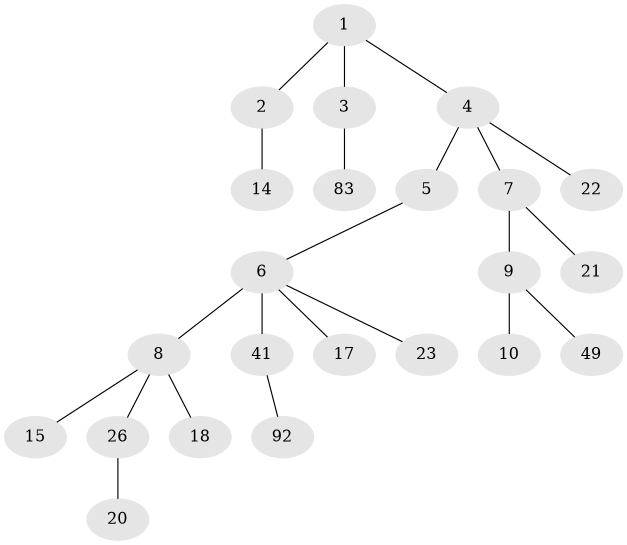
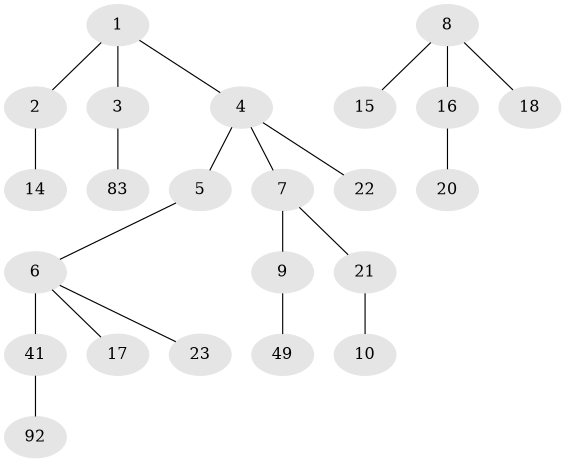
edge "6" -- "8": removed
edge "9" -- "10": now "21" -- "10"
node "26": label "26" -> "16"
